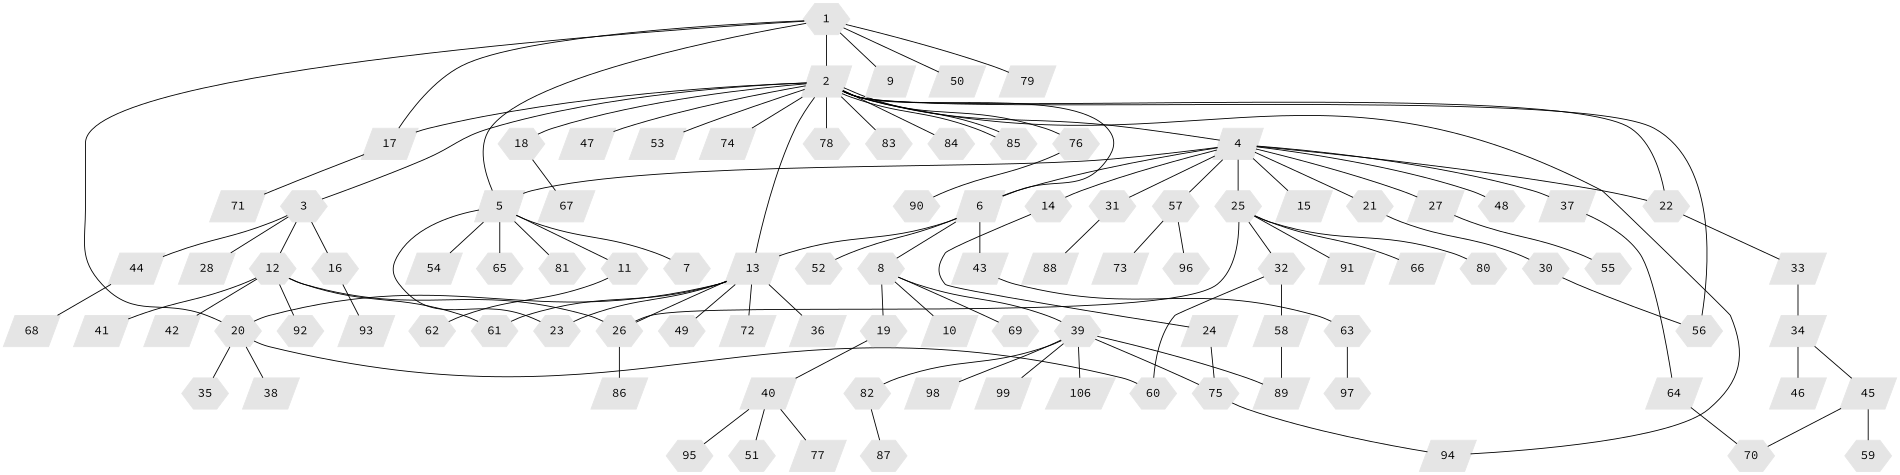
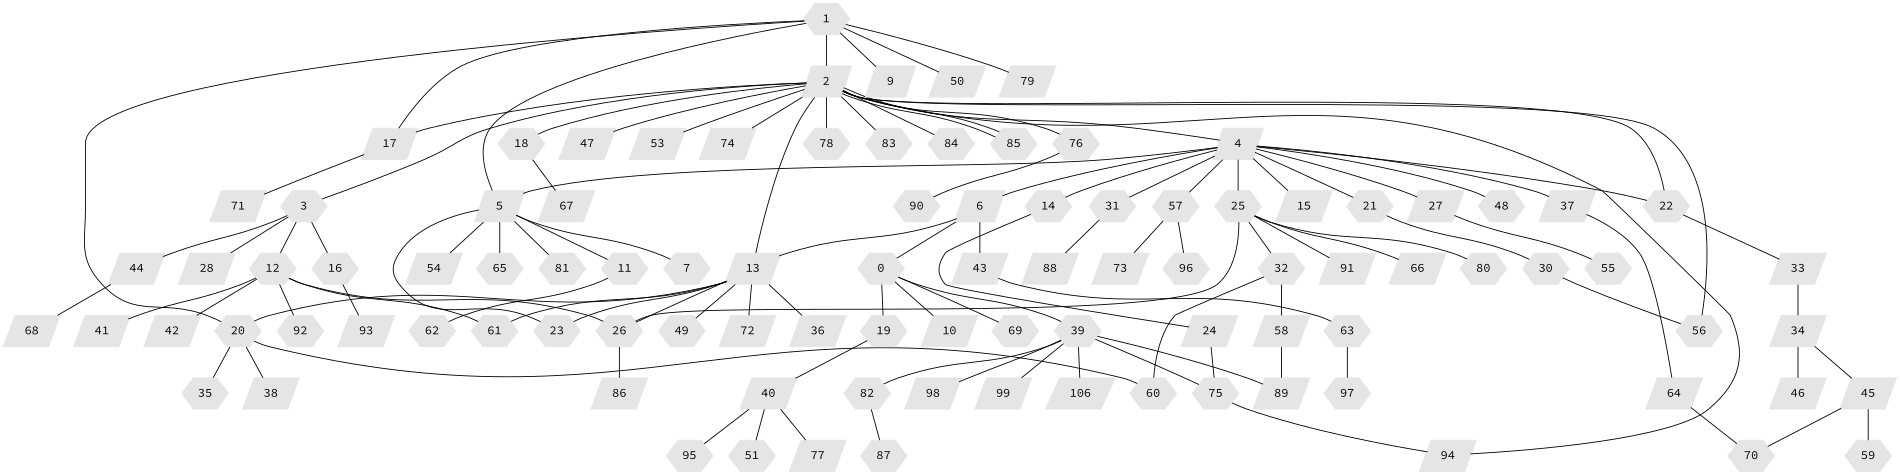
edge "2" -- "6": removed
node "52": removed
node "8": label "8" -> "0"
